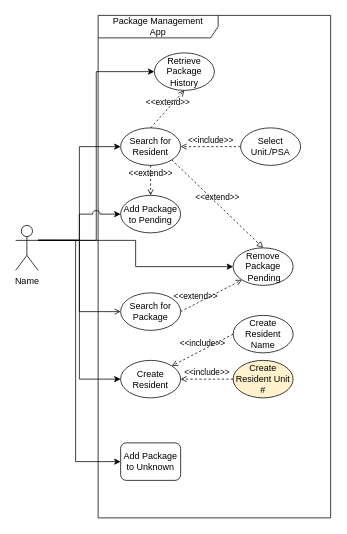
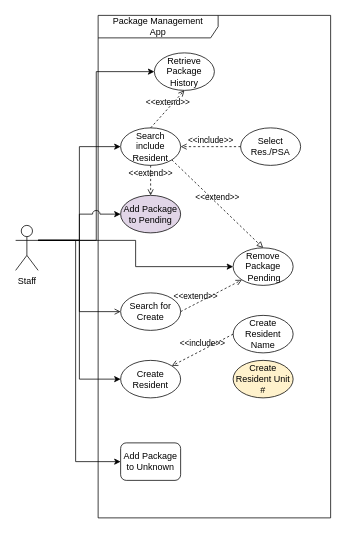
node "Search for Resident": label "Search for Resident" -> "Search include Resident"
node "Select Unit./PSA": label "Select Unit./PSA" -> "Select Res./PSA"
node "Add Package to Pending": fillcolor #ffffff -> #e1d5e7
node "Name": label "Name" -> "Staff"
node "Search for Package": label "Search for Package" -> "Search for Create"
edge "Create Resident Unit #" -> "Create Resident": removed, label "<<include>>"
